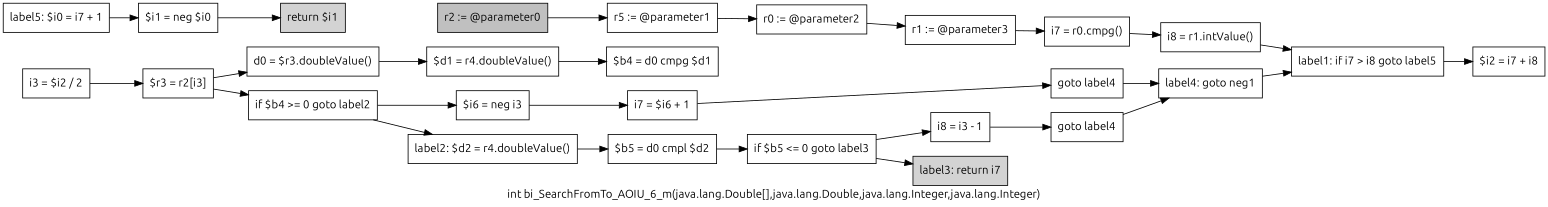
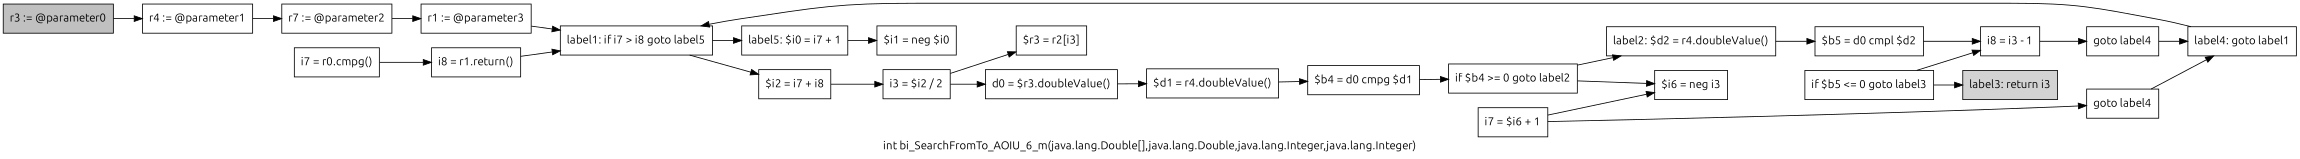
node "return $i1": removed
node "r2 := @parameter0": label "r2 := @parameter0" -> "r3 := @parameter0"
node "r5 := @parameter1": label "r5 := @parameter1" -> "r4 := @parameter1"
node "r0 := @parameter2": label "r0 := @parameter2" -> "r7 := @parameter2"
edge "r1 := @parameter3" -> "i7 = r0.cmpg()": now "r1 := @parameter3" -> "label1: if i7 > i8 goto label5"
node "i8 = r1.intValue()": label "i8 = r1.intValue()" -> "i8 = r1.return()"
edge "label1: if i7 > i8 goto label5" -> "label5: $i0 = i7 + 1": added
edge "$r3 = r2[i3]" -> "d0 = $r3.doubleValue()": now "i3 = $i2 / 2" -> "d0 = $r3.doubleValue()"
node "label4: goto neg1": label "label4: goto neg1" -> "label4: goto label1"
edge "$i2 = i7 + i8" -> "i3 = $i2 / 2": added
edge "$r3 = r2[i3]" -> "if $b4 >= 0 goto label2": now "$b4 = d0 cmpg $d1" -> "if $b4 >= 0 goto label2"
edge "$i6 = neg i3" -> "i7 = $i6 + 1": reversed
edge "$b5 = d0 cmpl $d2" -> "if $b5 <= 0 goto label3": now "$b5 = d0 cmpl $d2" -> "i8 = i3 - 1"
node "label3: return i7": label "label3: return i7" -> "label3: return i3"
